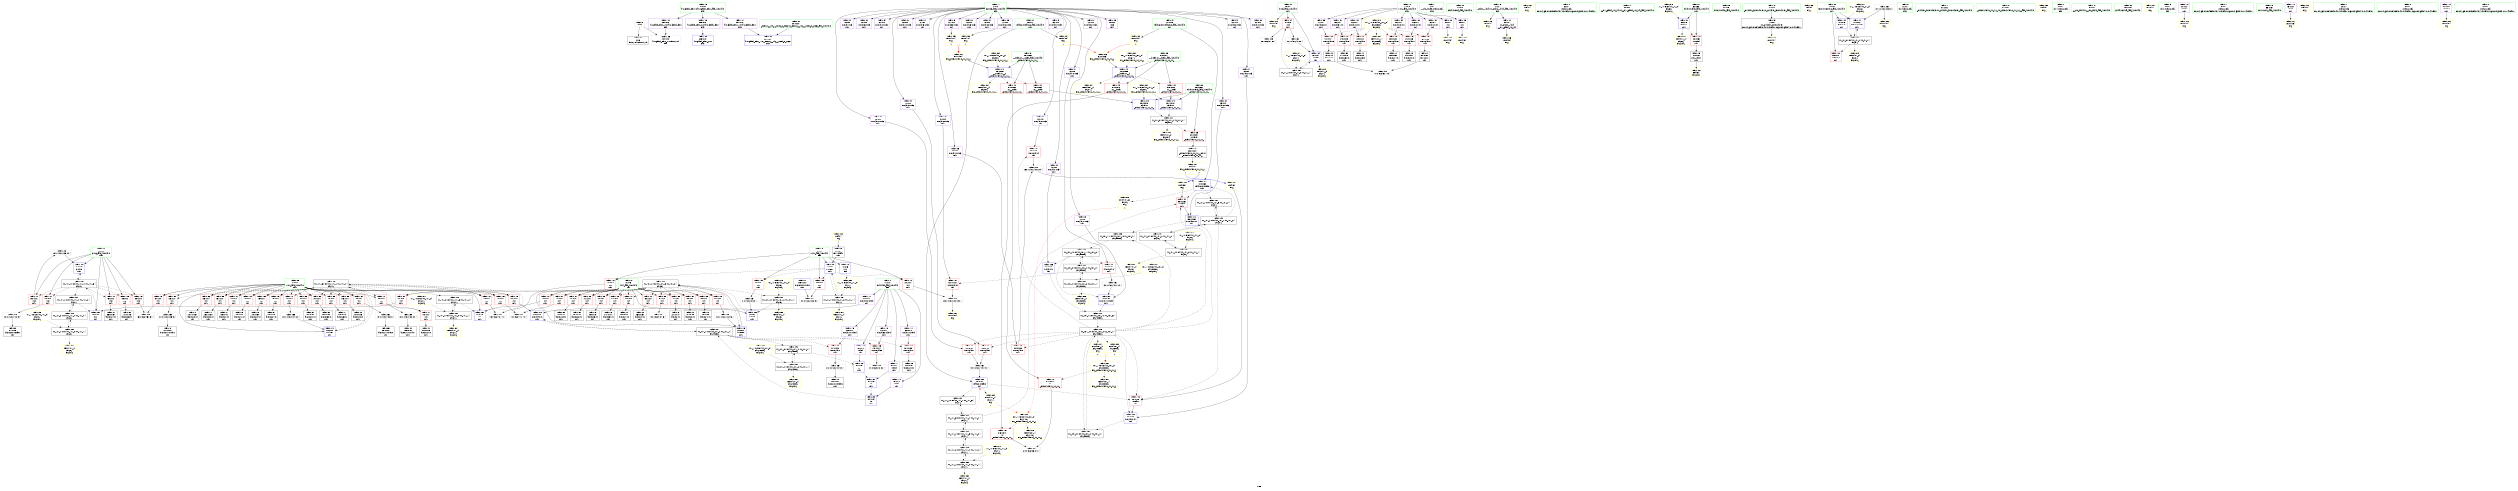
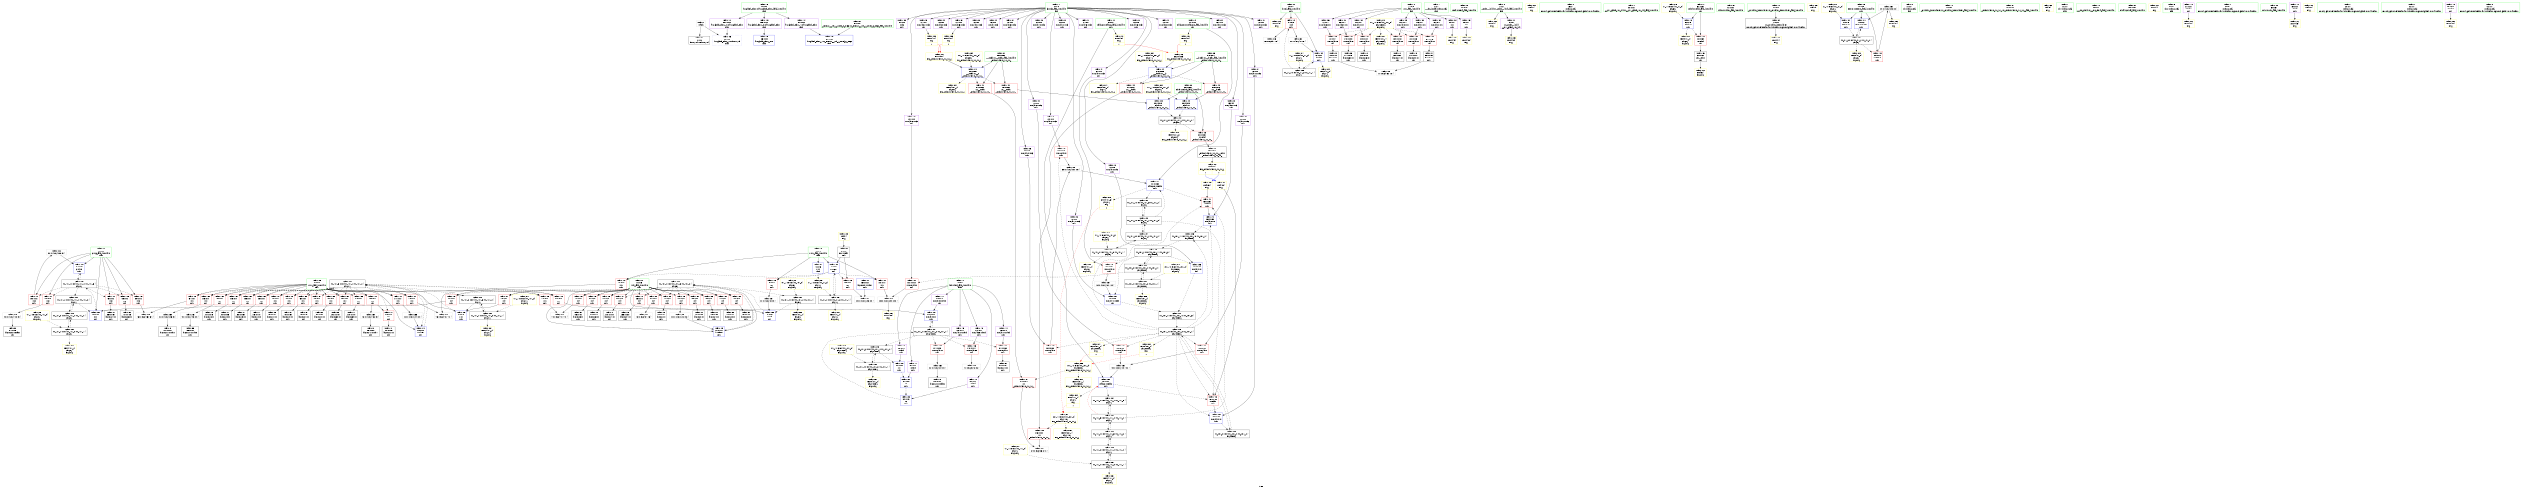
edge "NodeID: 129" -> "NodeID: 252": added
edge "NodeID: 13" -> "NodeID: 125": now "NodeID: 39" -> "NodeID: 125"
